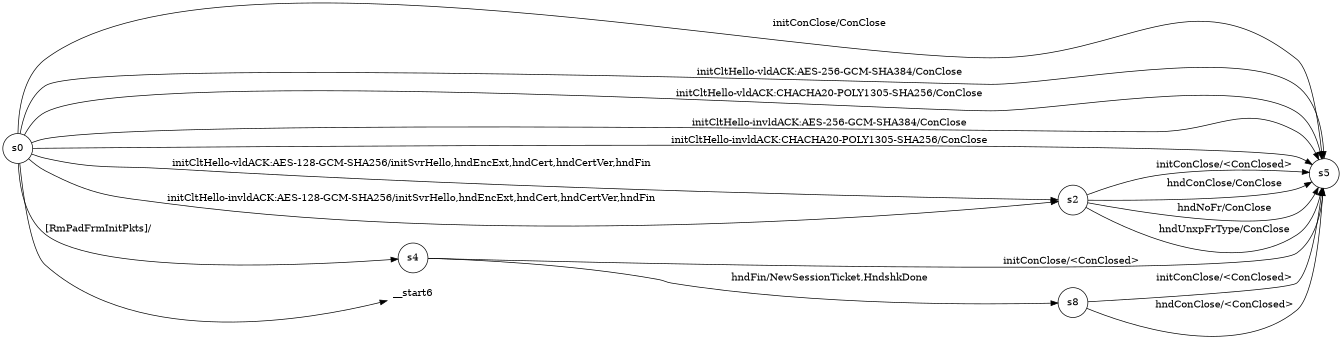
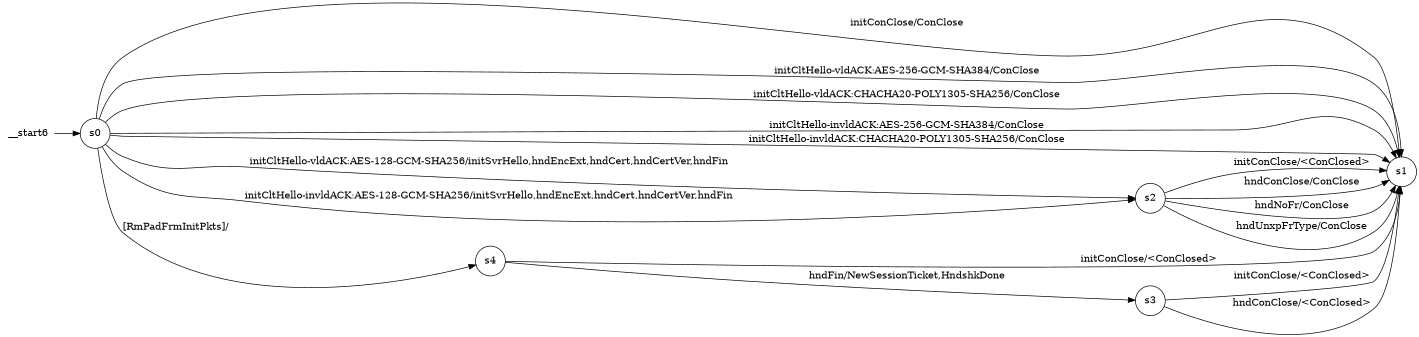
node "s5": label "s5" -> "s1"
node "s8": label "s8" -> "s3"
edge "s0" -> "__start6": reversed
